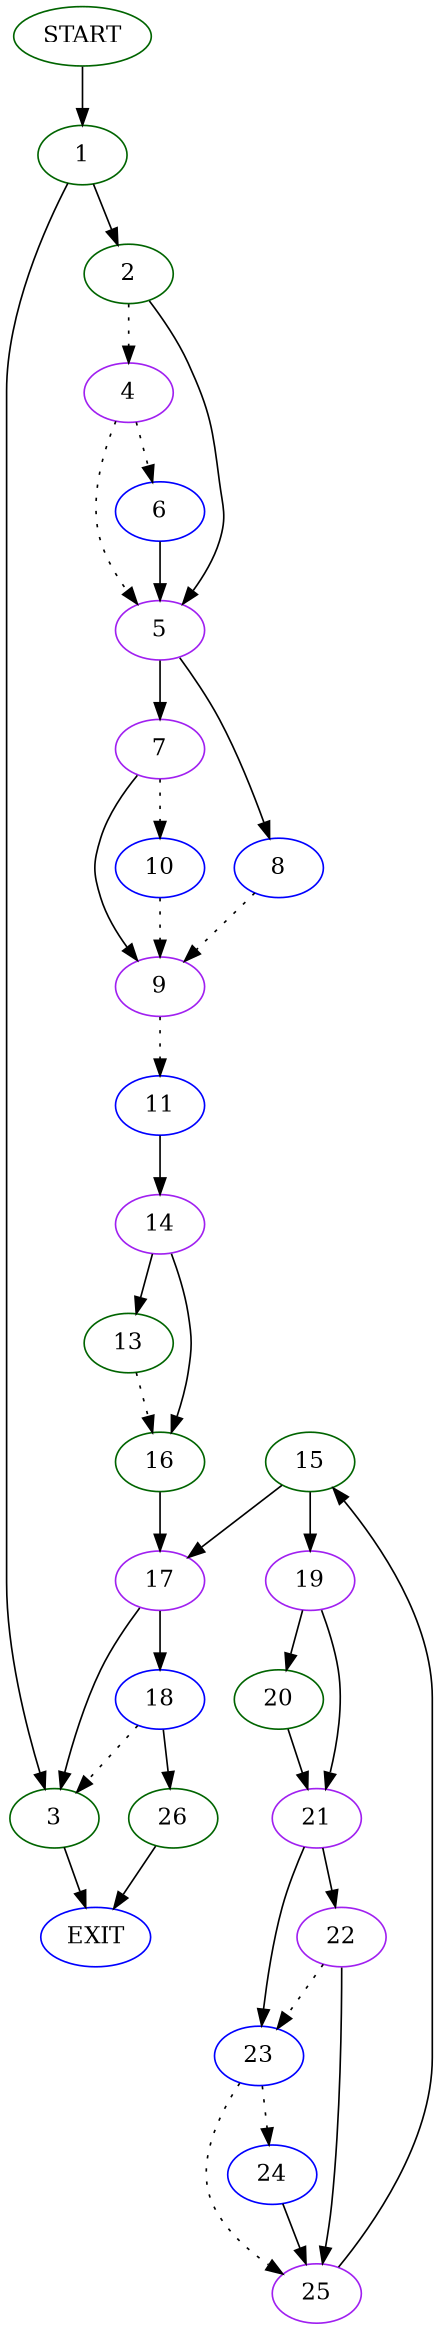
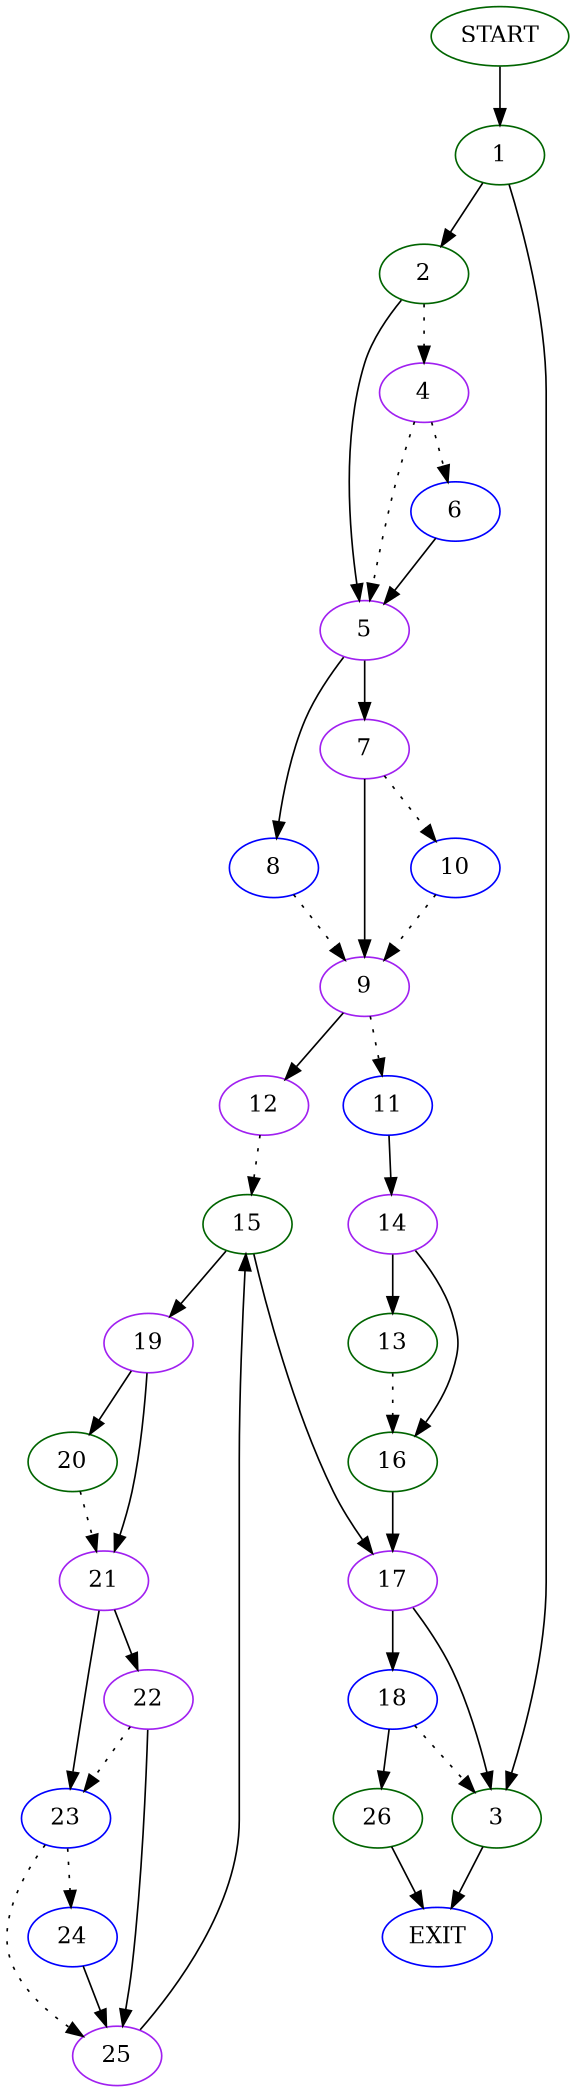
node "12": added
edge "20" -> "21": style solid -> dotted
